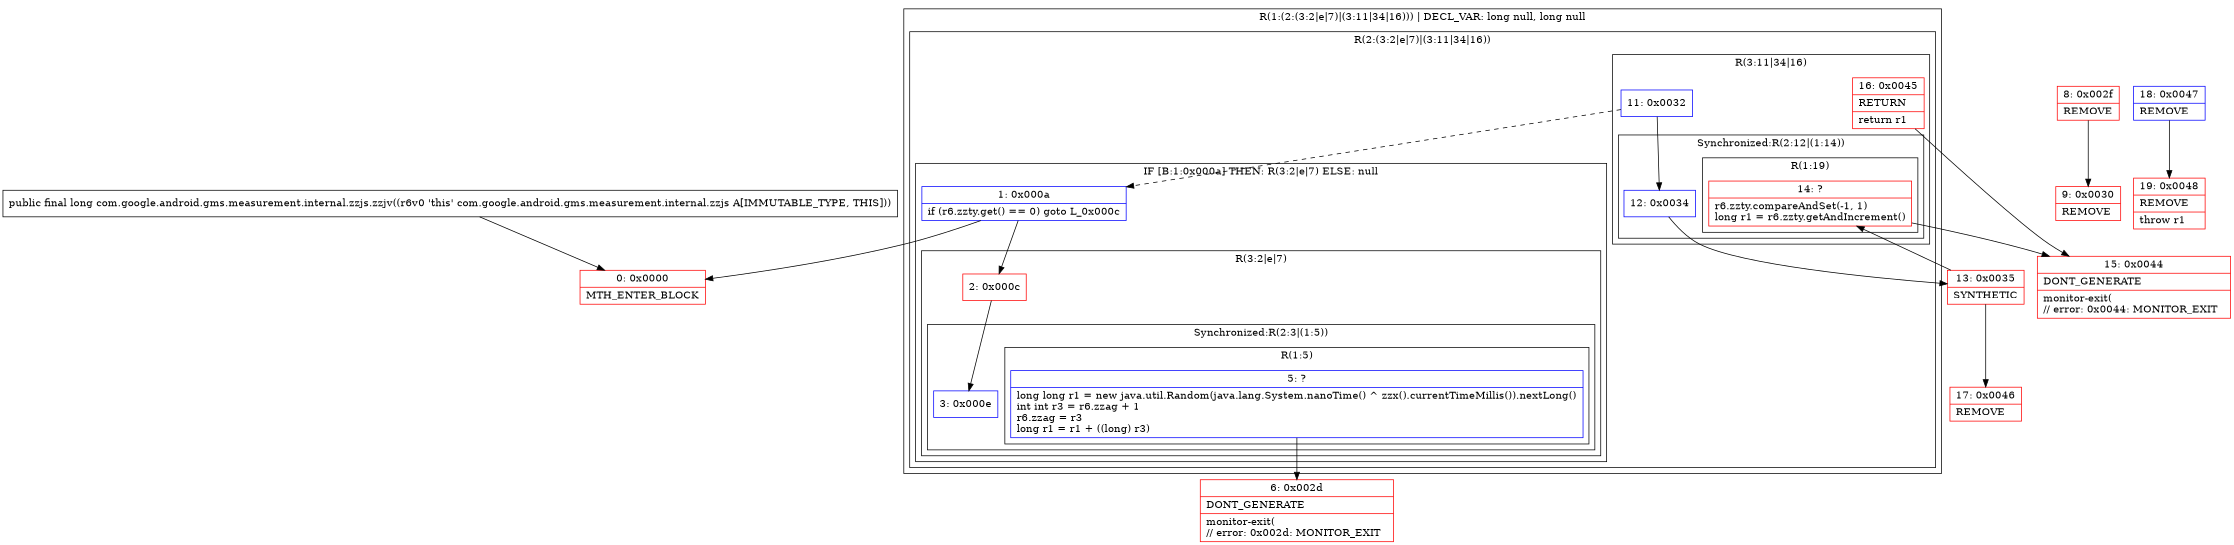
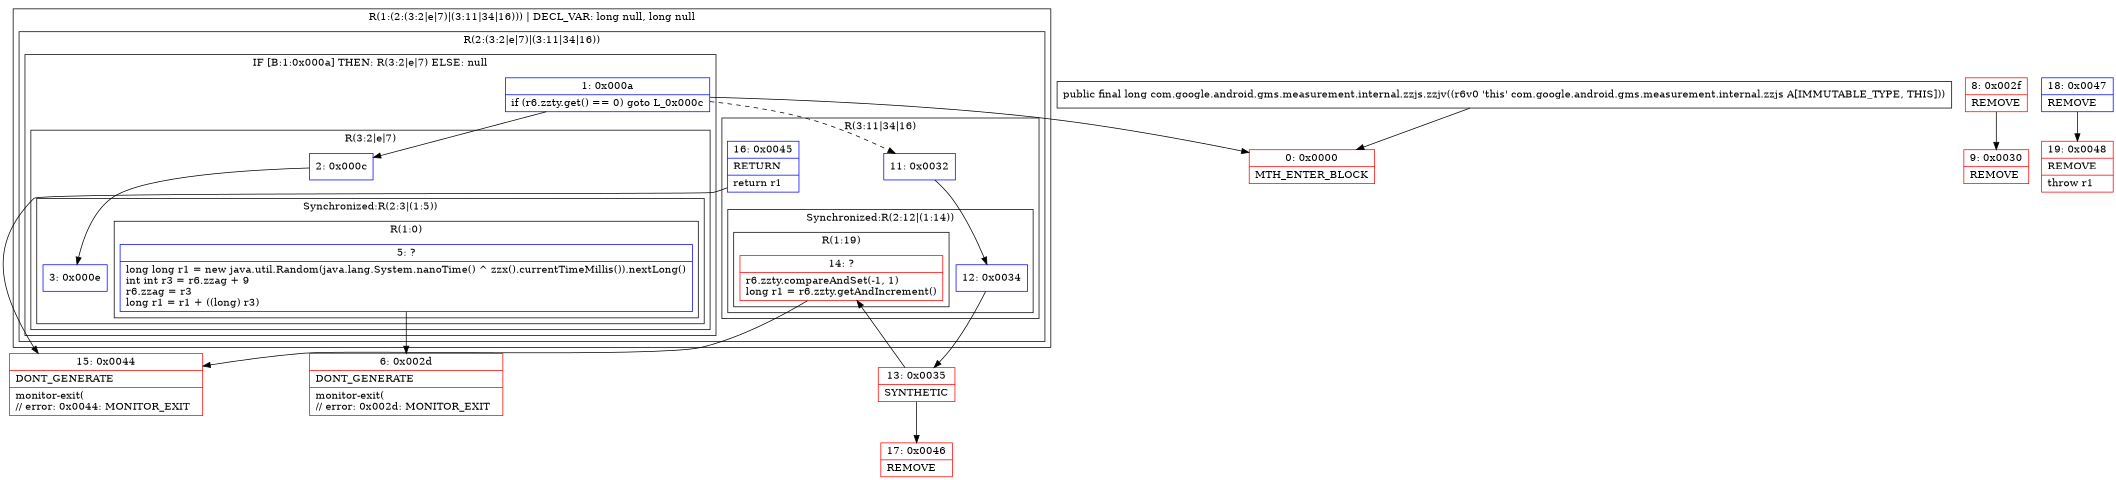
node "16: 0x0045": color red -> blue
edge "11: 0x0032" -> "1: 0x000a": reversed
node "2: 0x000c": color red -> blue
cluster "R(1:5)": label "R(1:5)" -> "R(1:0)"
node "5: ?": text "int int r3 = r6.zzag + 1" -> "int int r3 = r6.zzag + 9"
